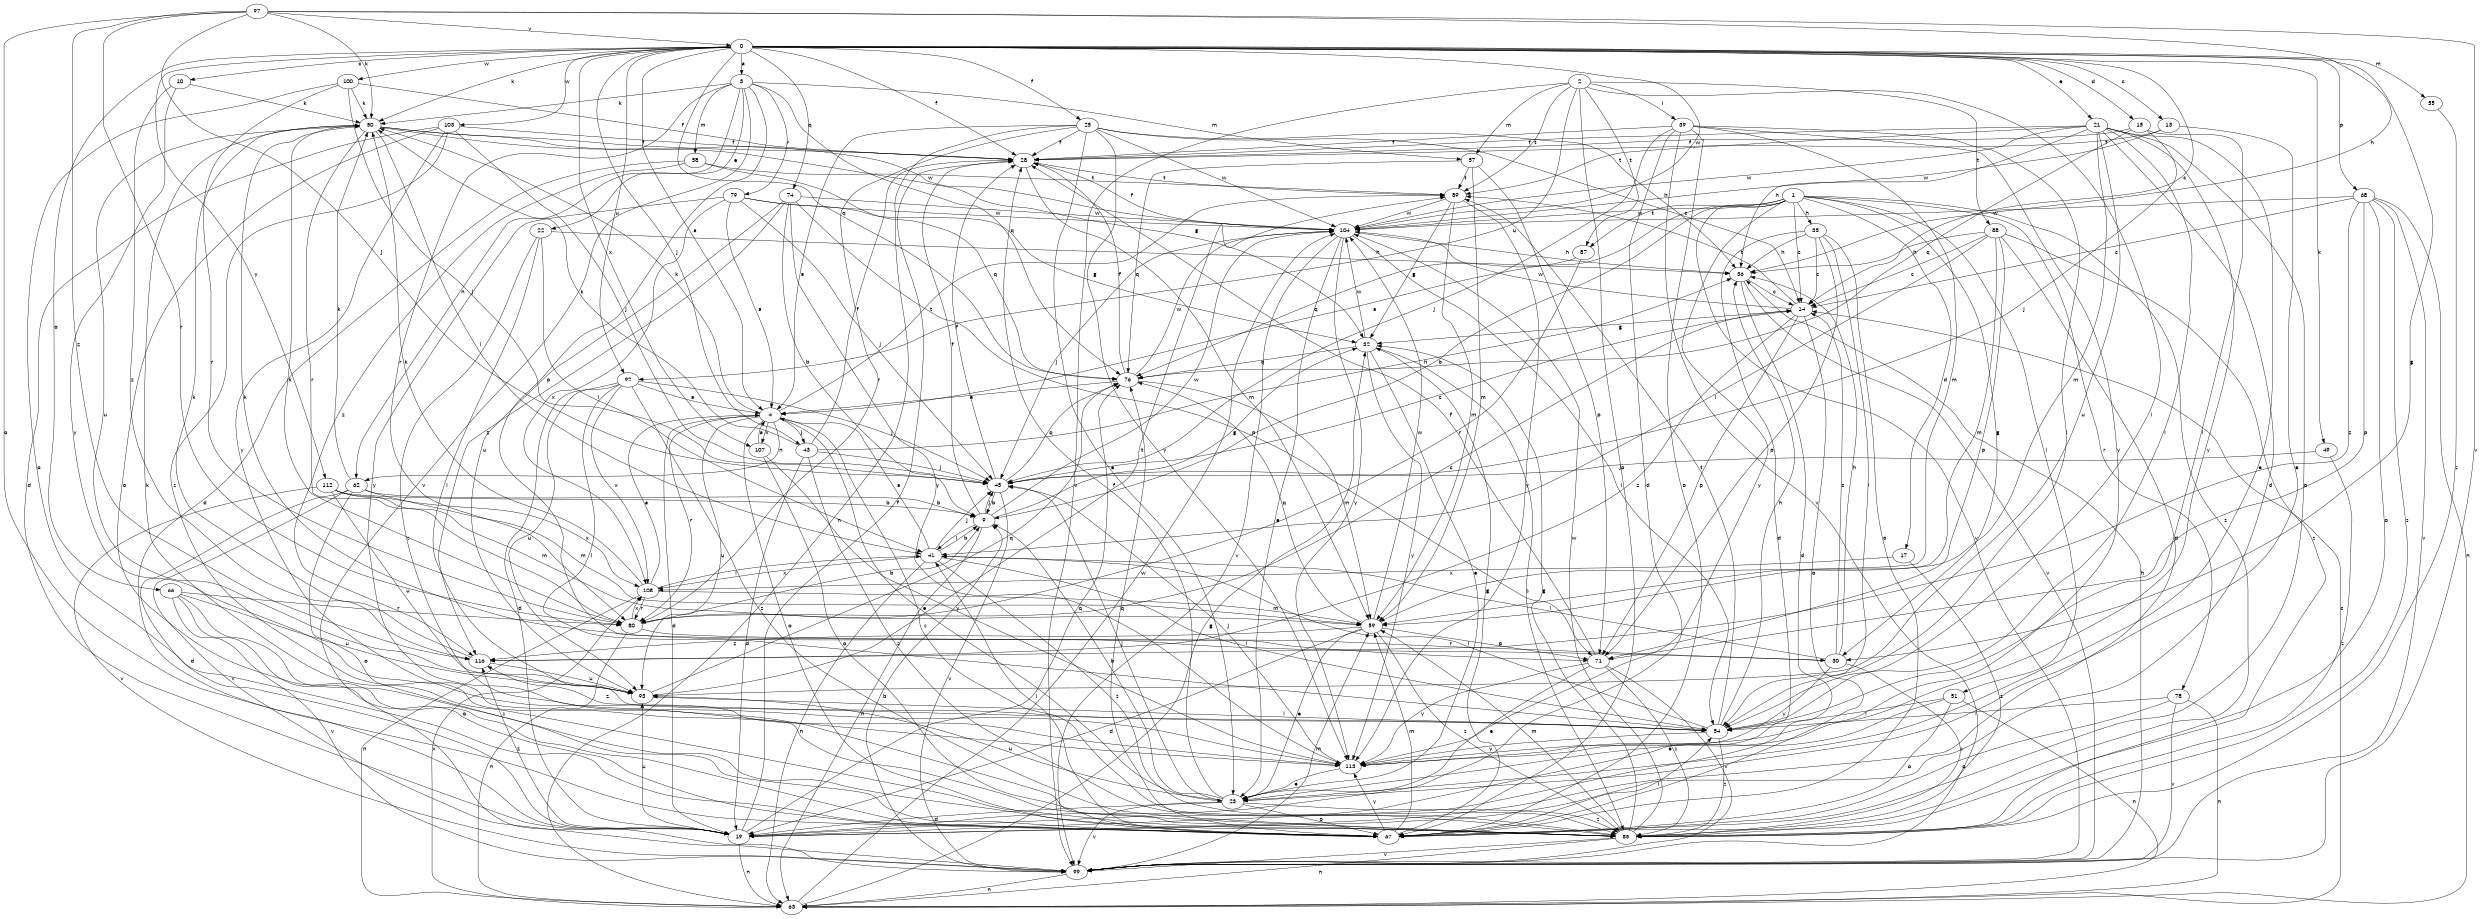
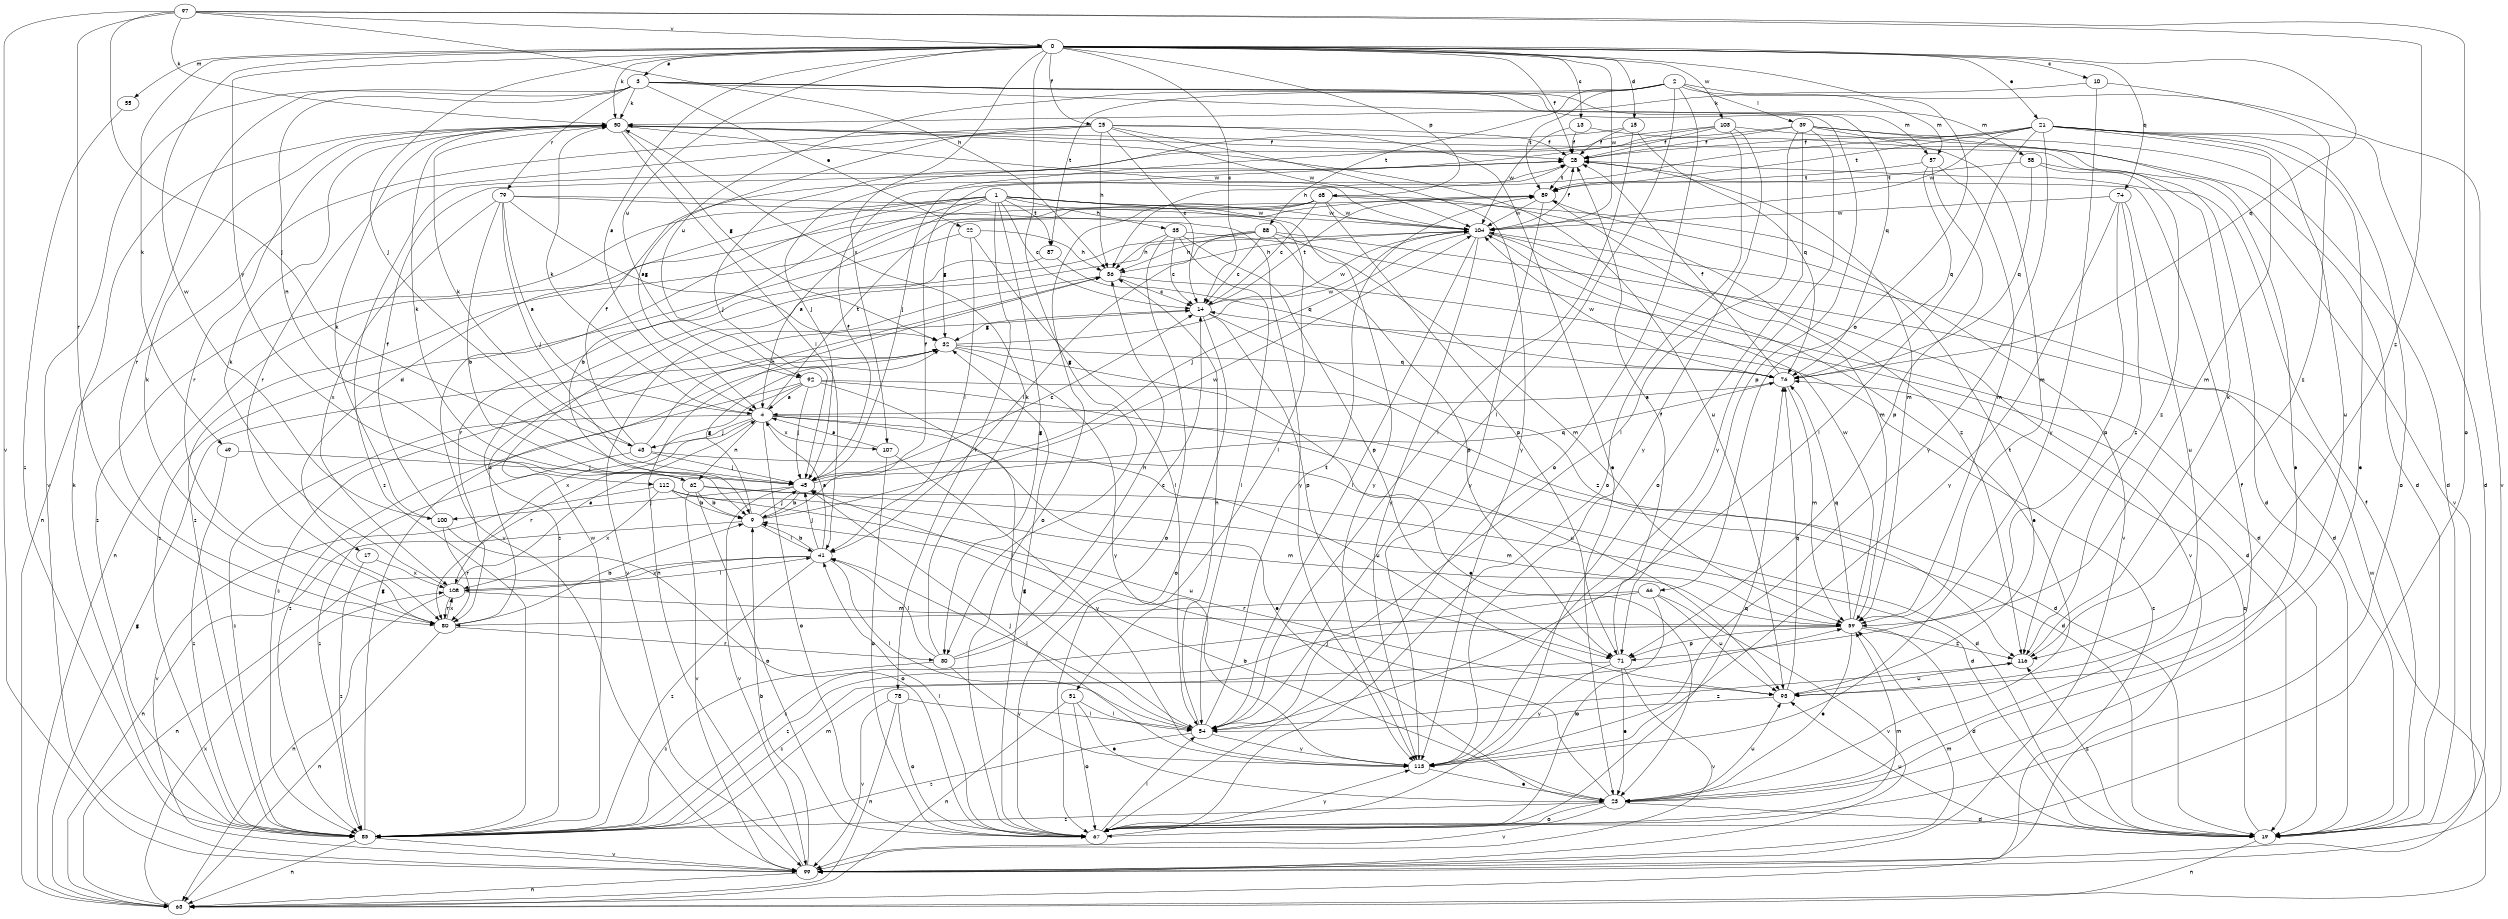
edge "74" -> "9": now "79" -> "9"
edge "100" -> "45": reversed
